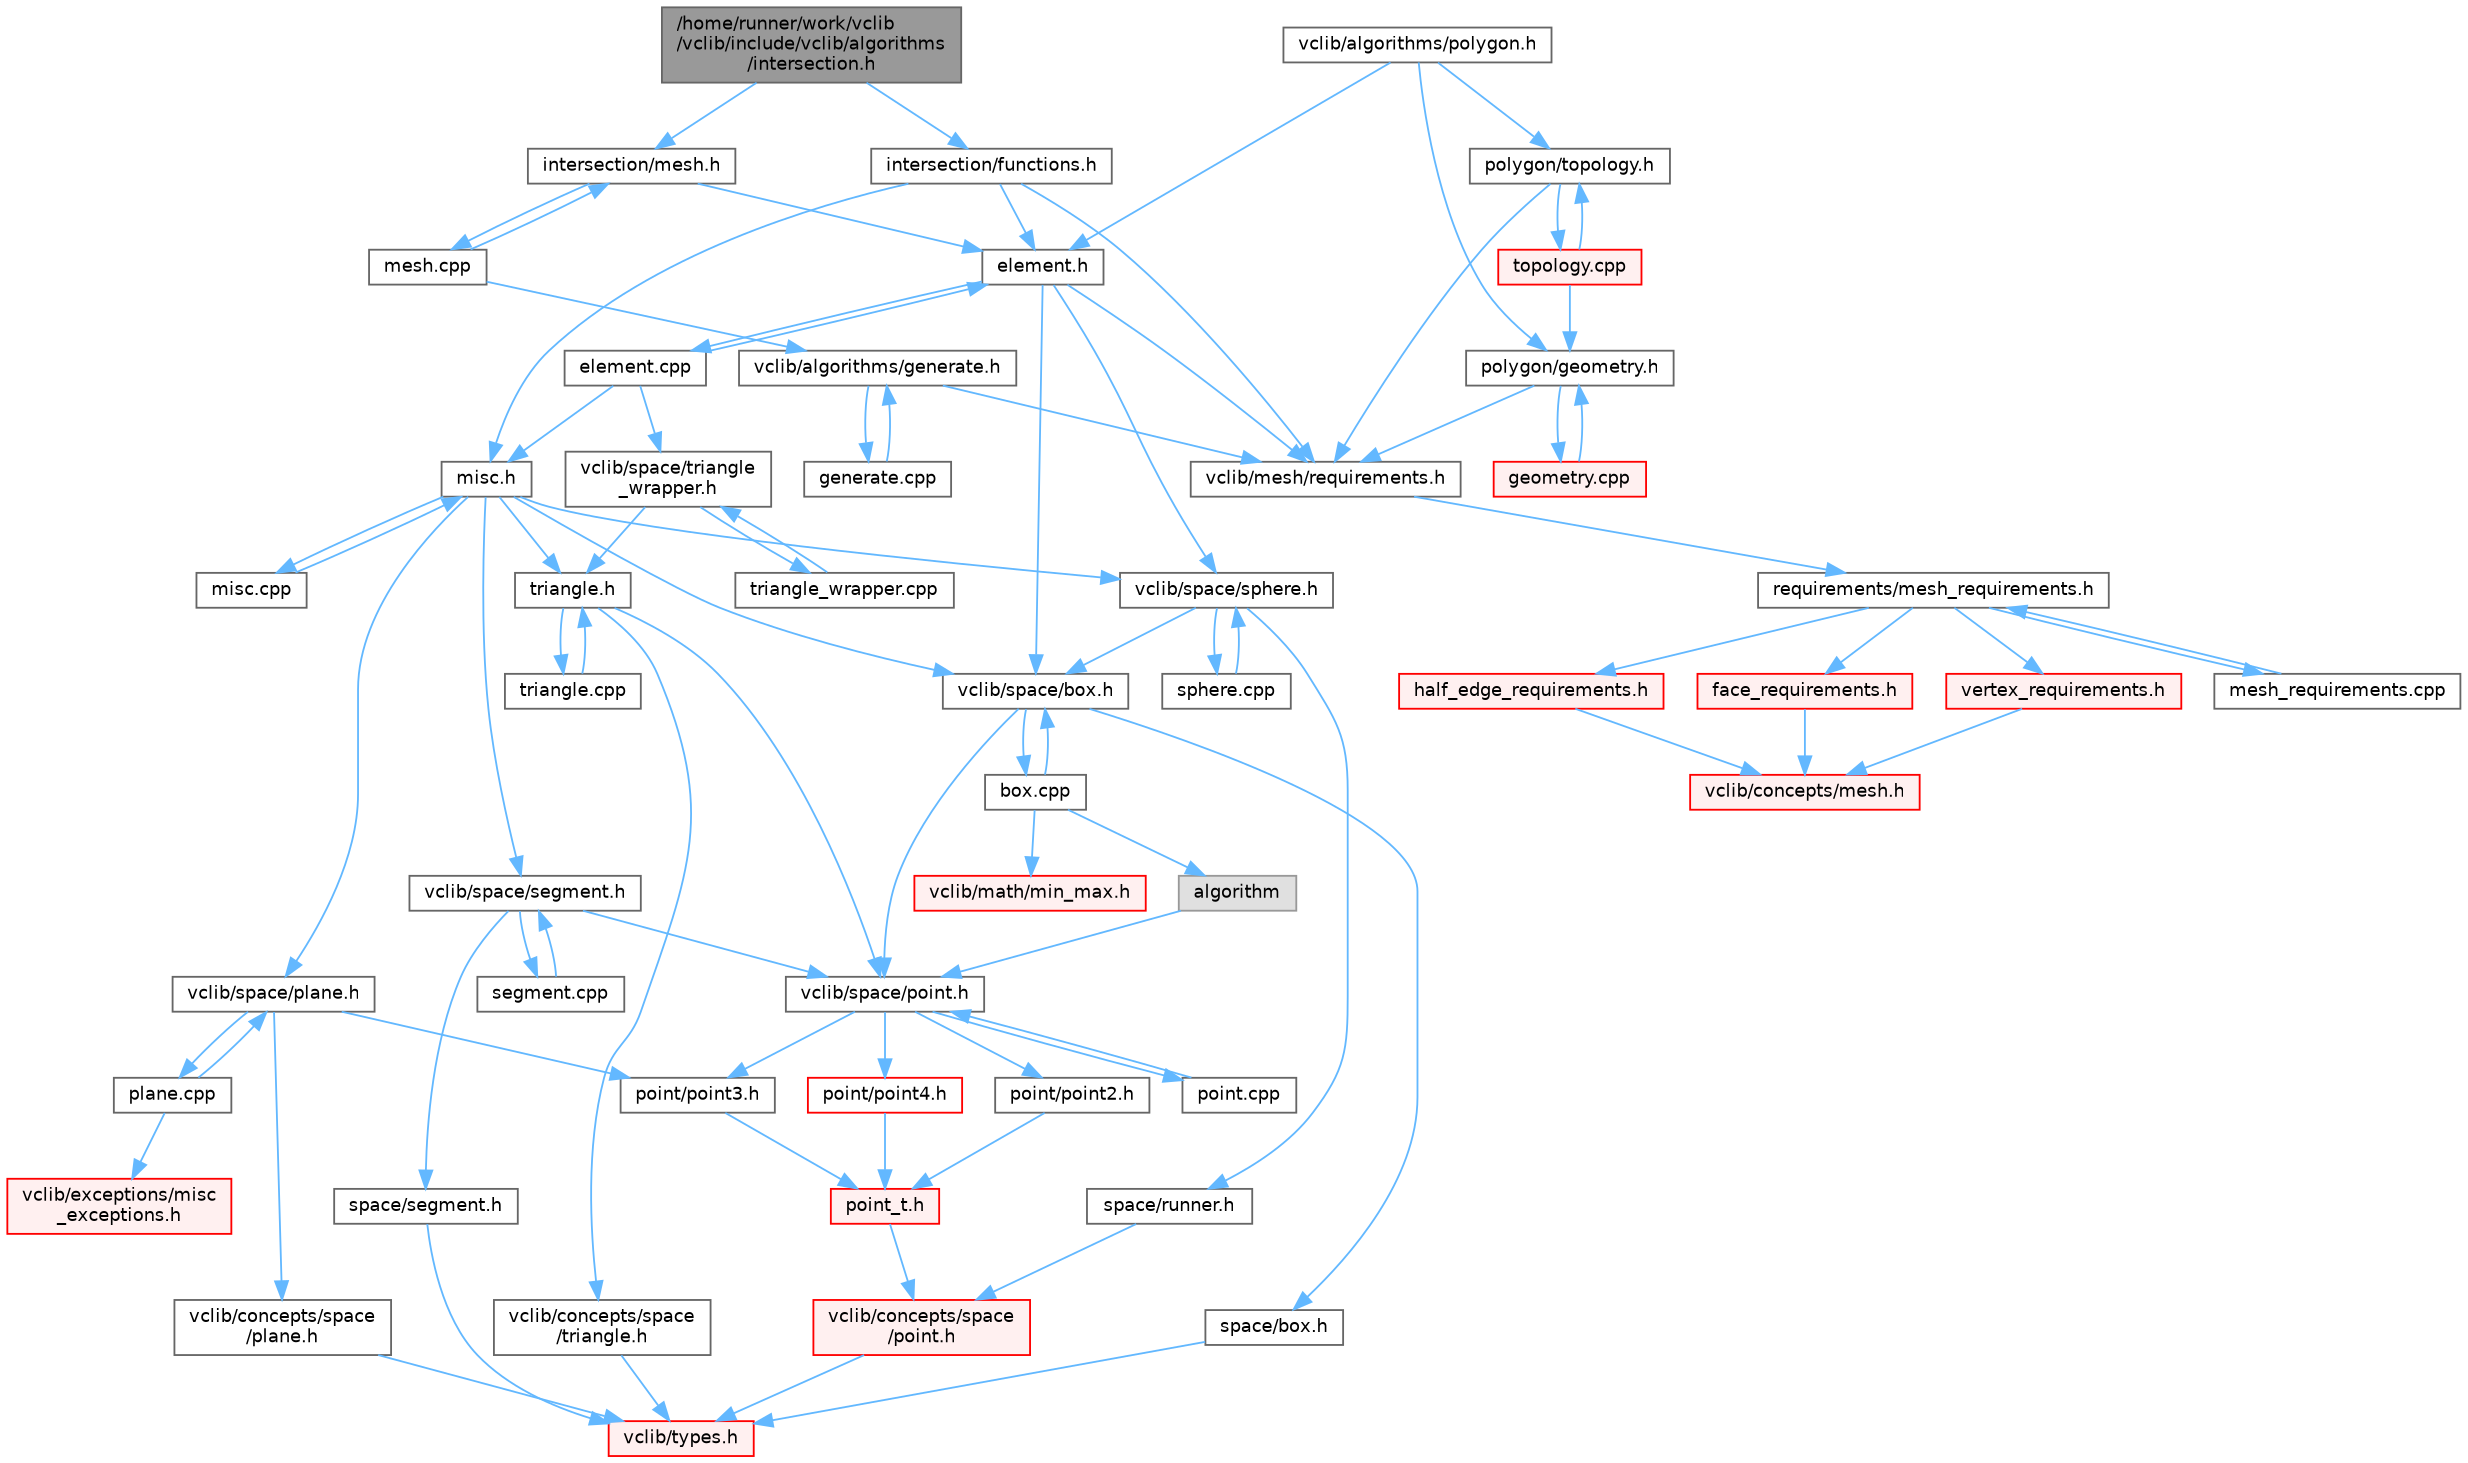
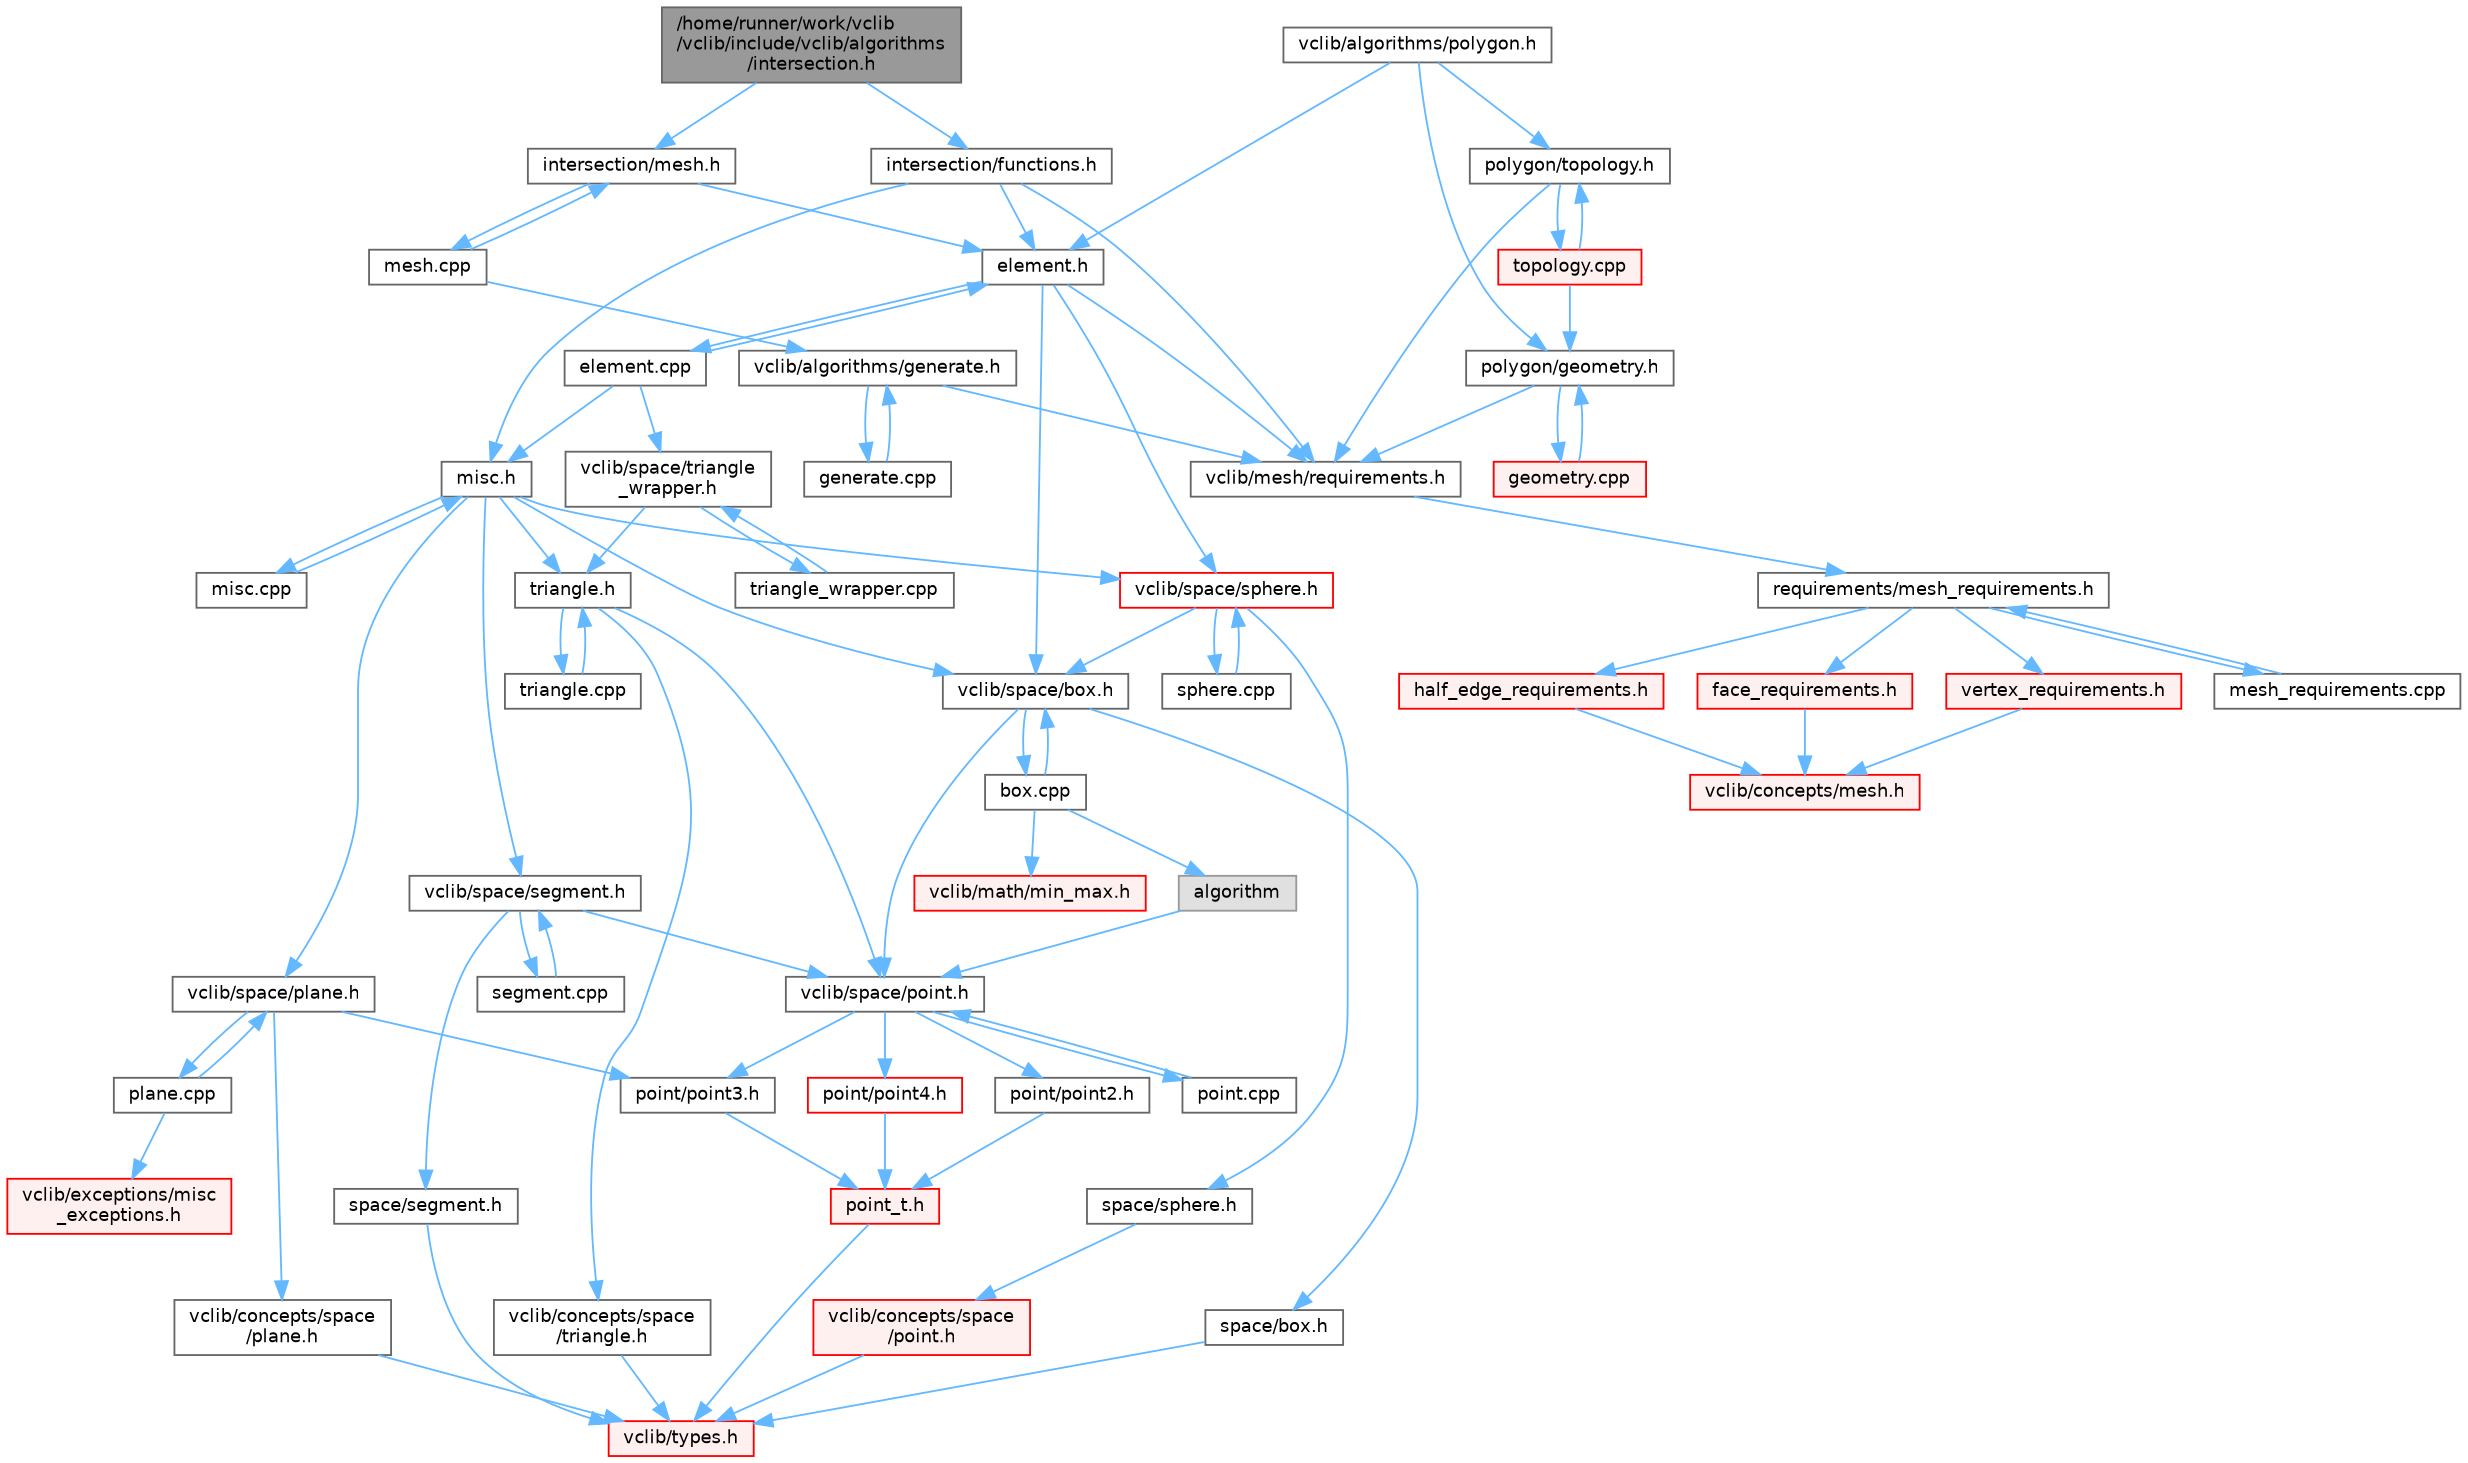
node "vclib/space/sphere.h": color grey40 -> red
node "space/runner.h": label "space/runner.h" -> "space/sphere.h"
edge "point_t.h" -> "vclib/concepts/space /point.h": now "point_t.h" -> "vclib/types.h"
